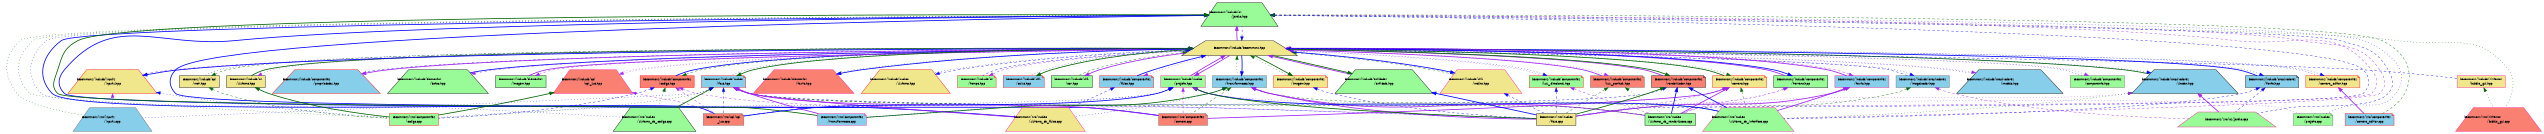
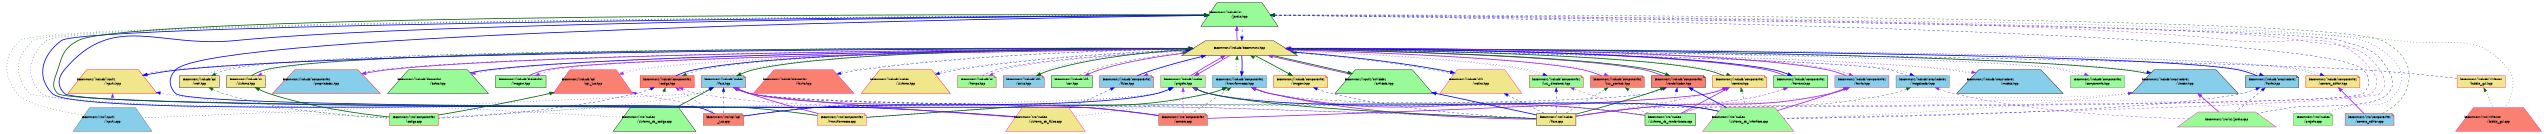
edge "becommons/include/becommons.hpp" -> "becommons/include/elementos /texto.hpp": style bold -> dashed
node "becommons/include/entidades /entidade.hpp": label "becommons/include/entidades /entidade.hpp" -> "becommons/inputs/entidades /entidade.hpp"
edge "becommons/src/nucleo /sistema_de_renderizacao.cpp" -> "becommons/include/componentes /renderizador.hpp": style bold -> dotted
node "becommons/src/componentes /transformacao.cpp": fillcolor skyblue -> khaki
